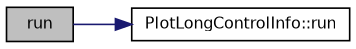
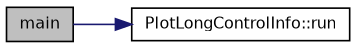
node "run": label "run" -> "main"
